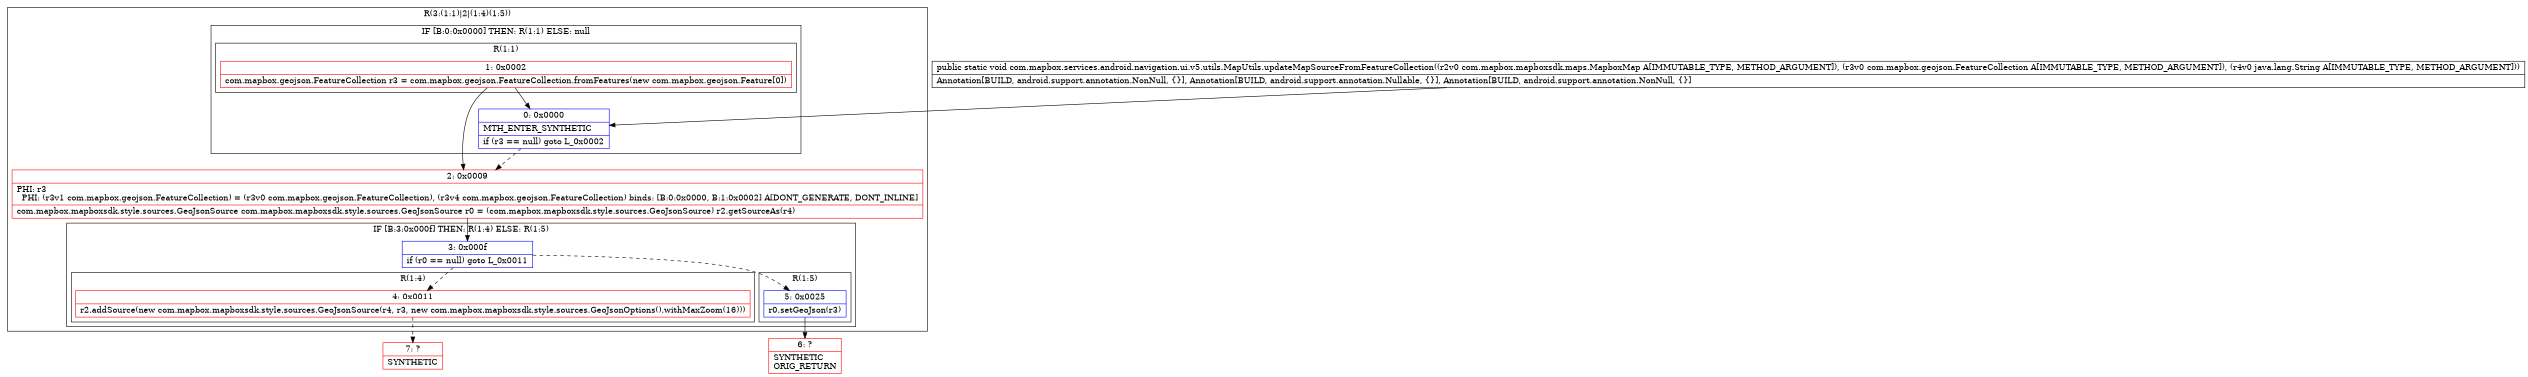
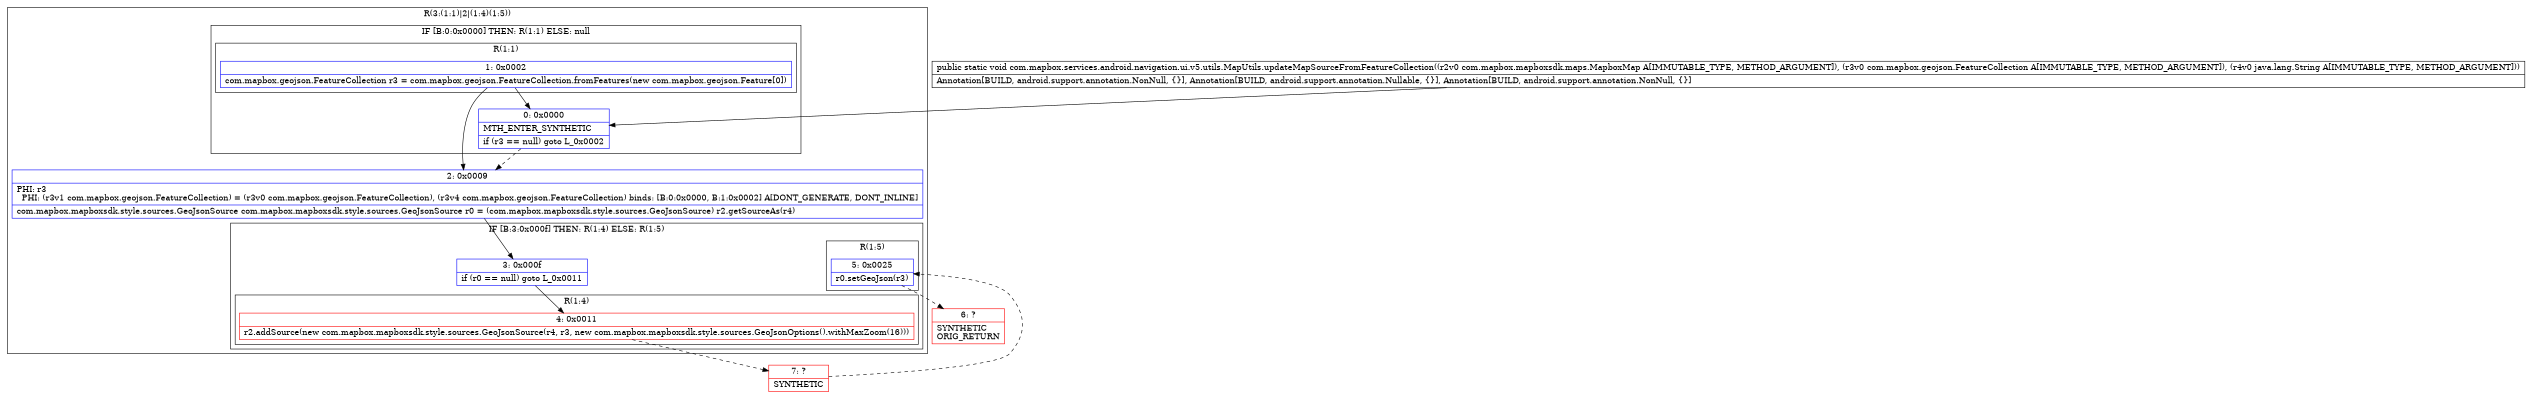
node "1: 0x0002": color red -> blue
node "2: 0x0009": color red -> blue
edge "3: 0x000f" -> "5: 0x0025": now "7: ?" -> "5: 0x0025"
edge "3: 0x000f" -> "4: 0x0011": style dashed -> solid
edge "5: 0x0025" -> "6: ?": style solid -> dashed
